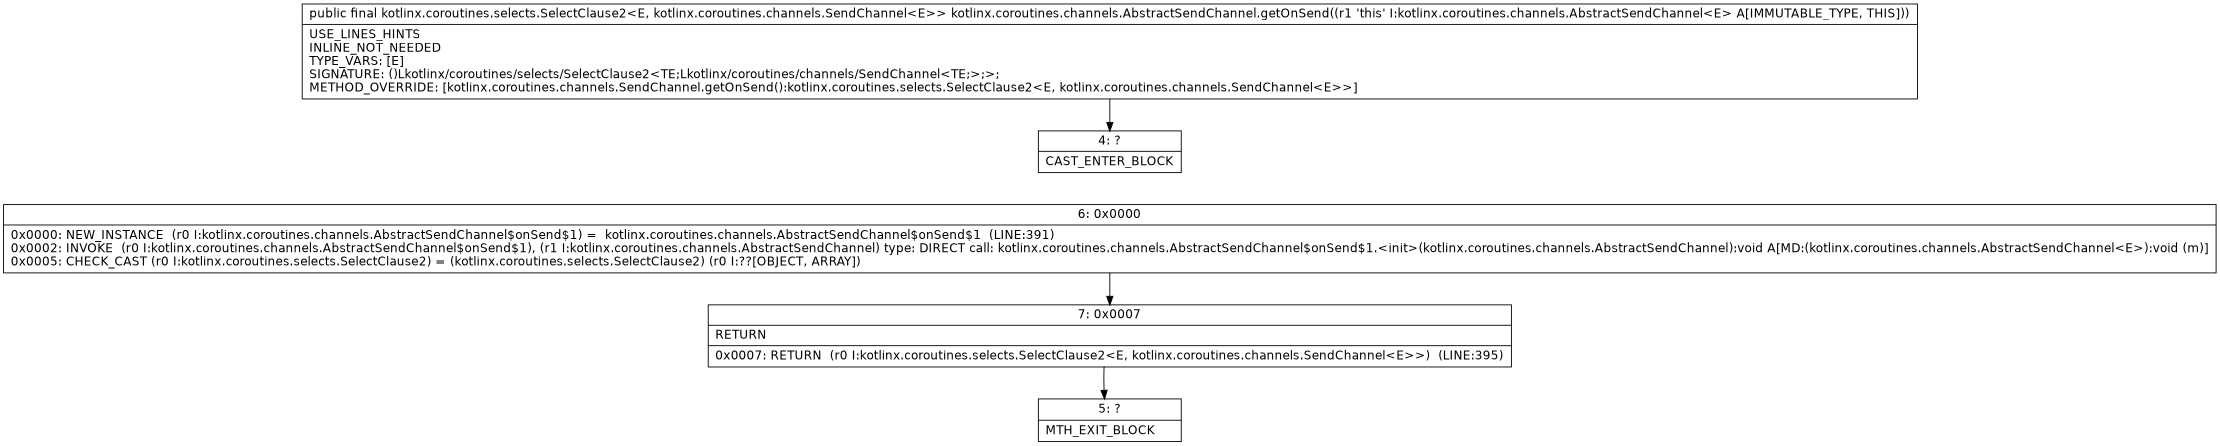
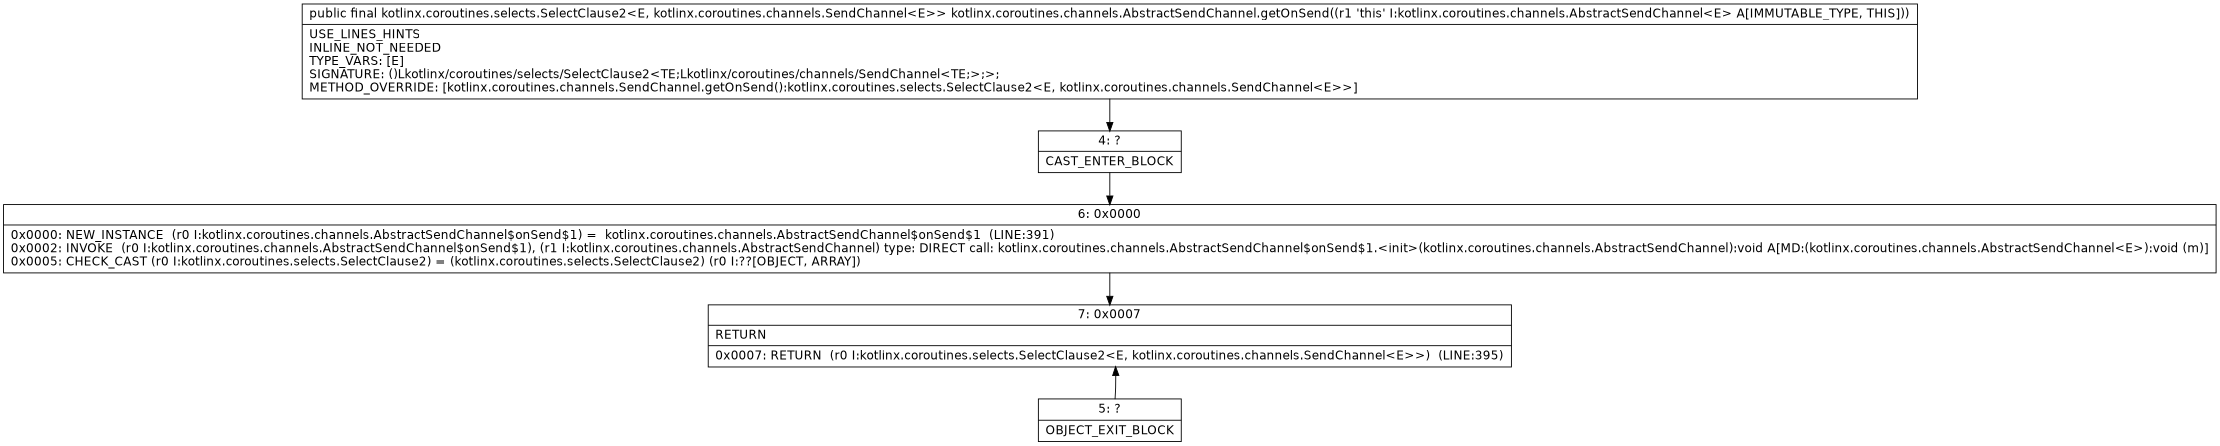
edge "4: ?" -> "6: 0x0000": added
edge "7: 0x0007" -> "5: ?": reversed
node "5: ?": text "MTH_EXIT_BLOCK" -> "OBJECT_EXIT_BLOCK"
